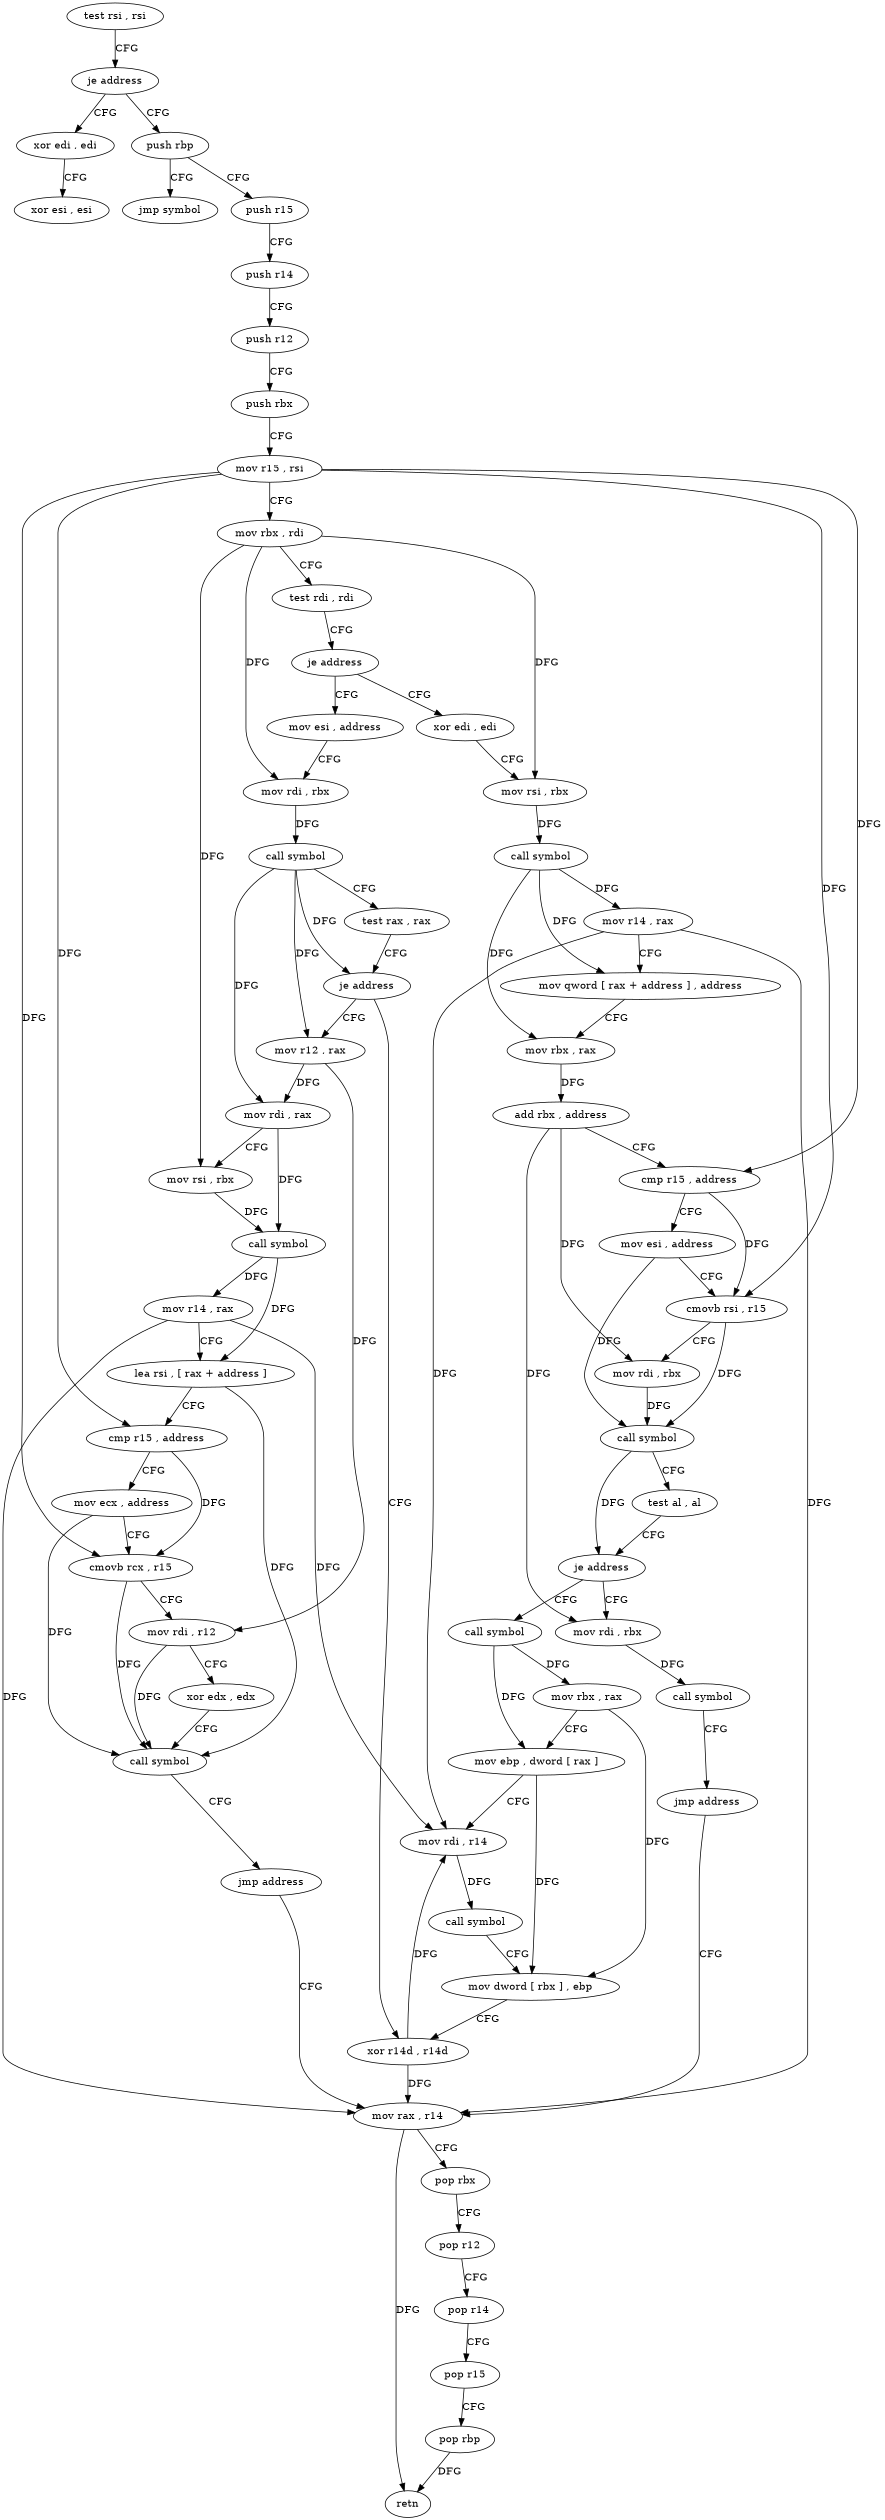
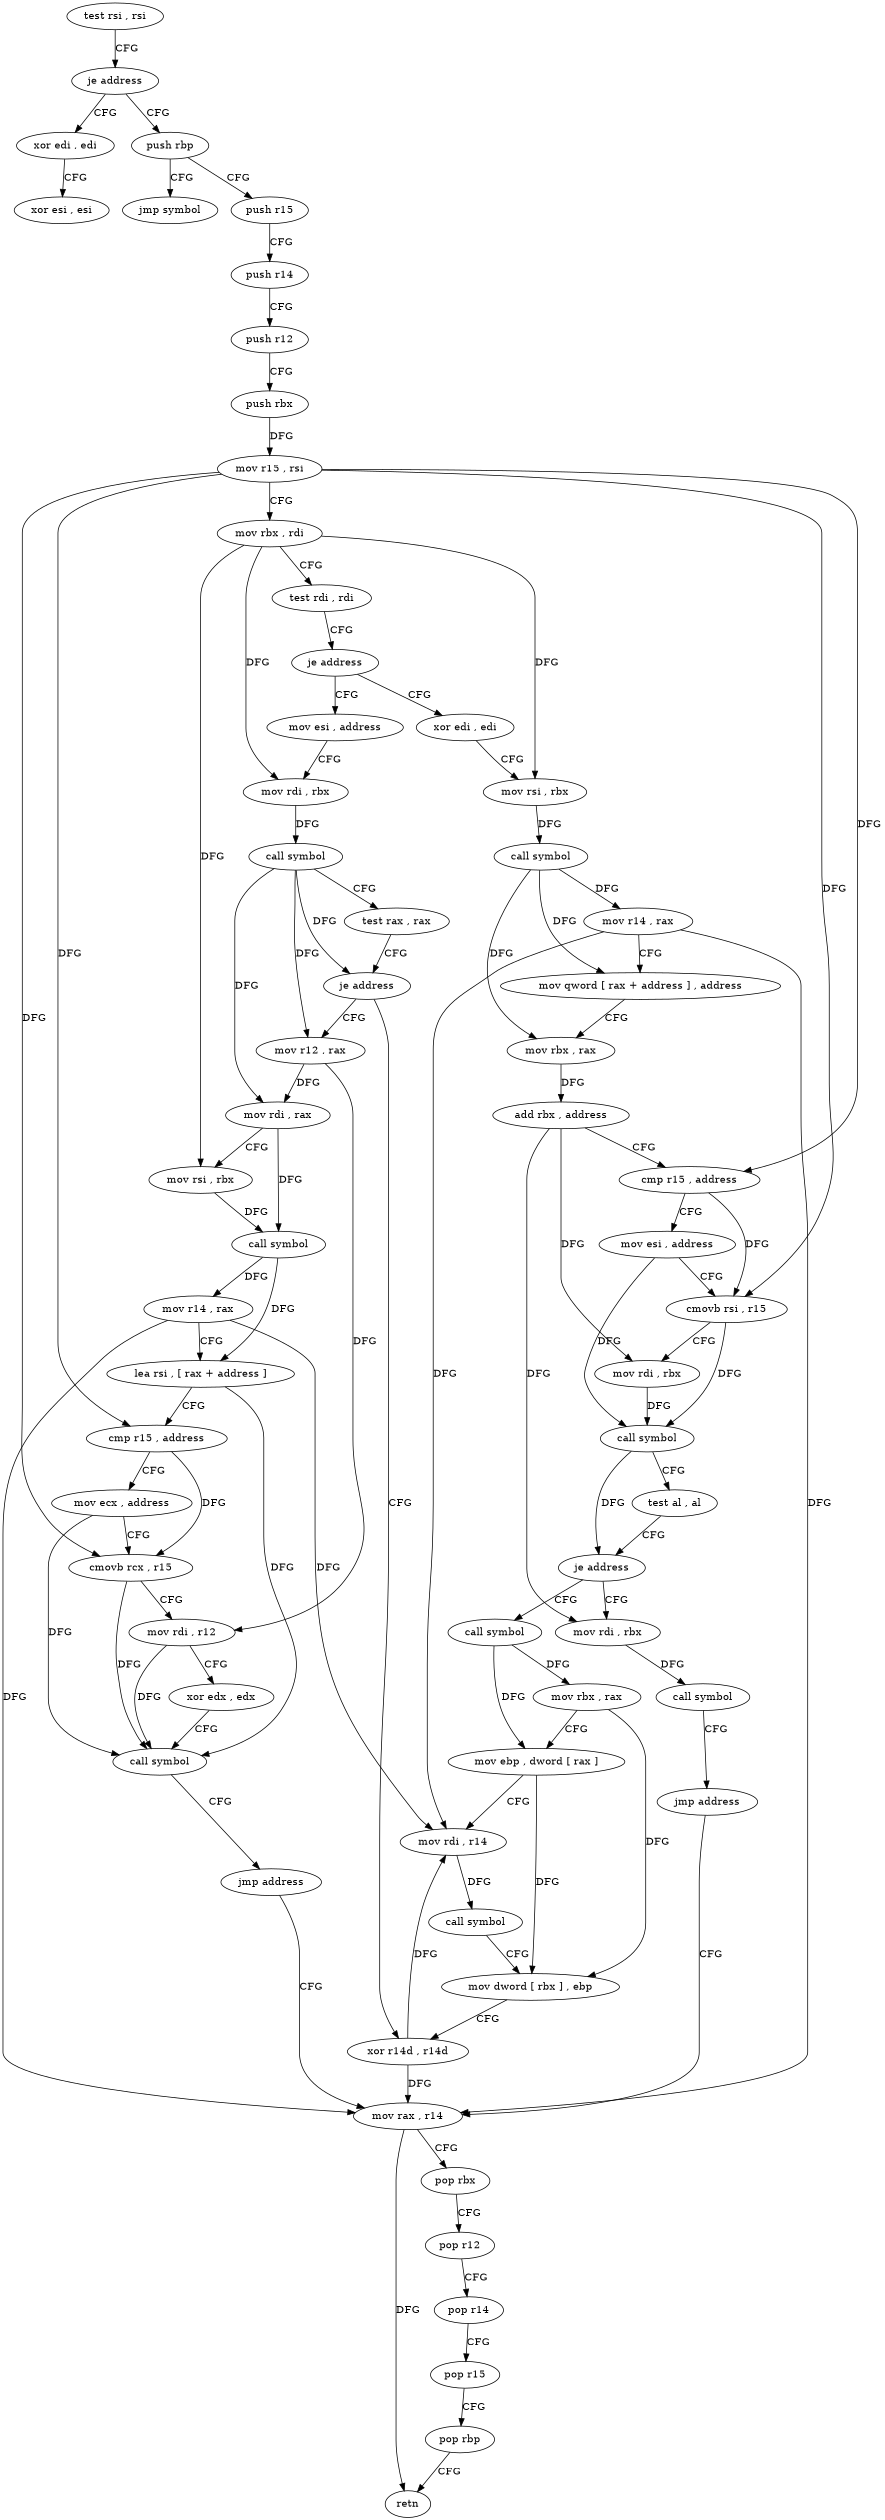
edge "push rbx" -> "mov r15 , rsi": label "CFG" -> "DFG"
edge "pop rbp" -> "retn": label "DFG" -> "CFG"
